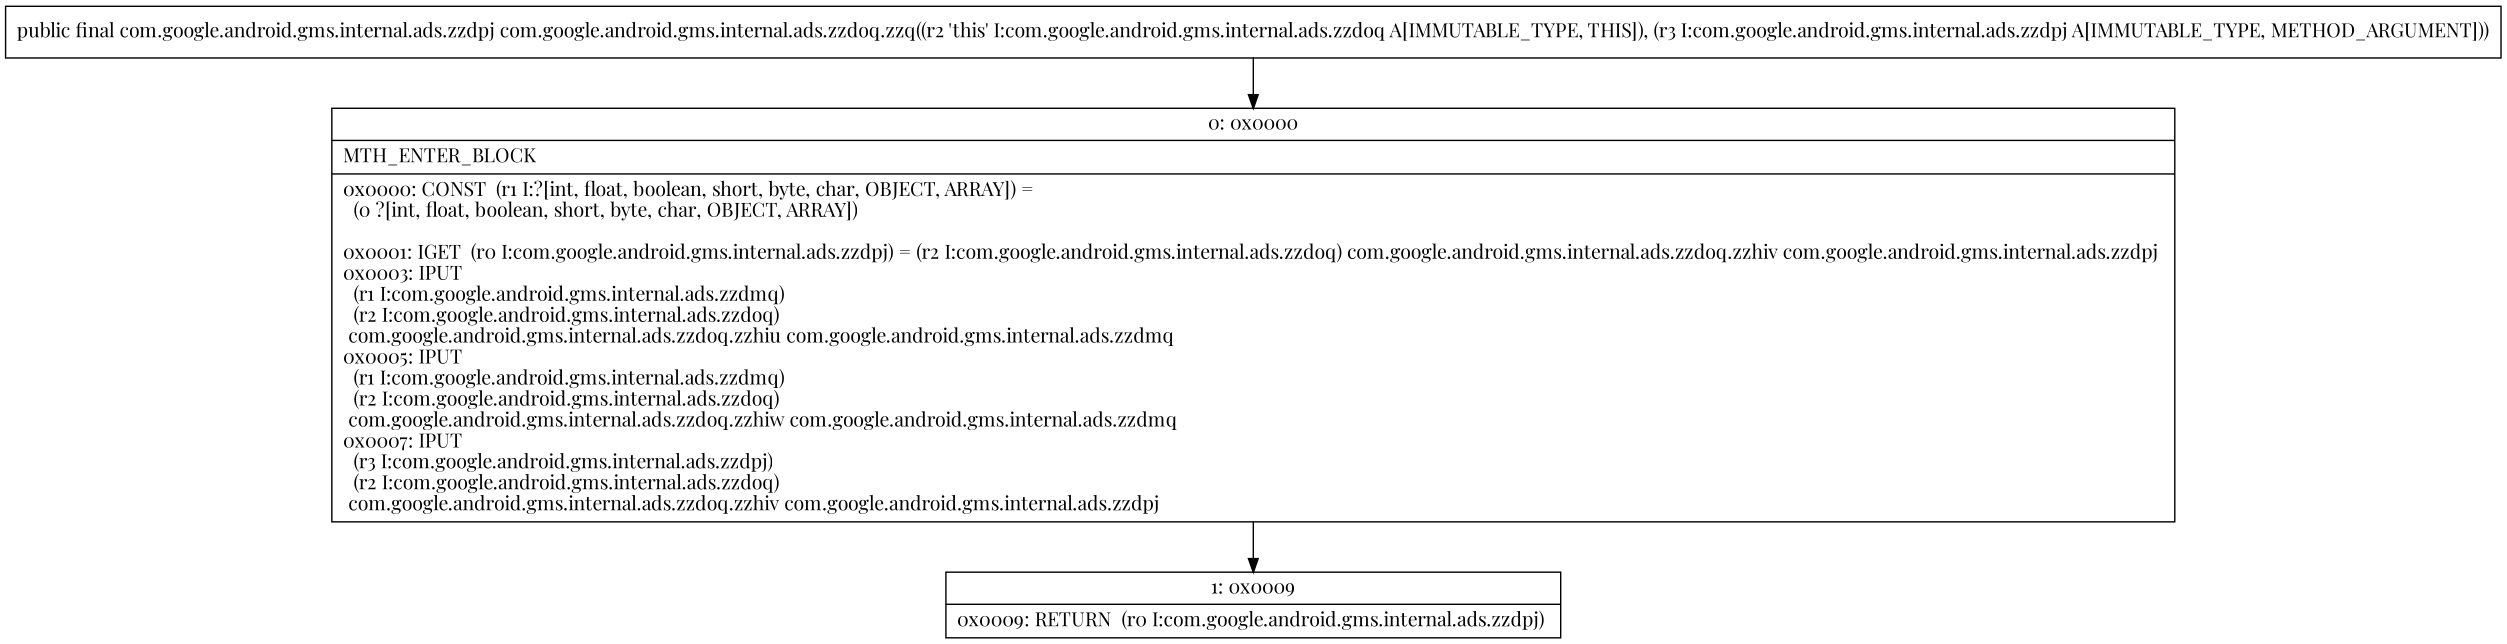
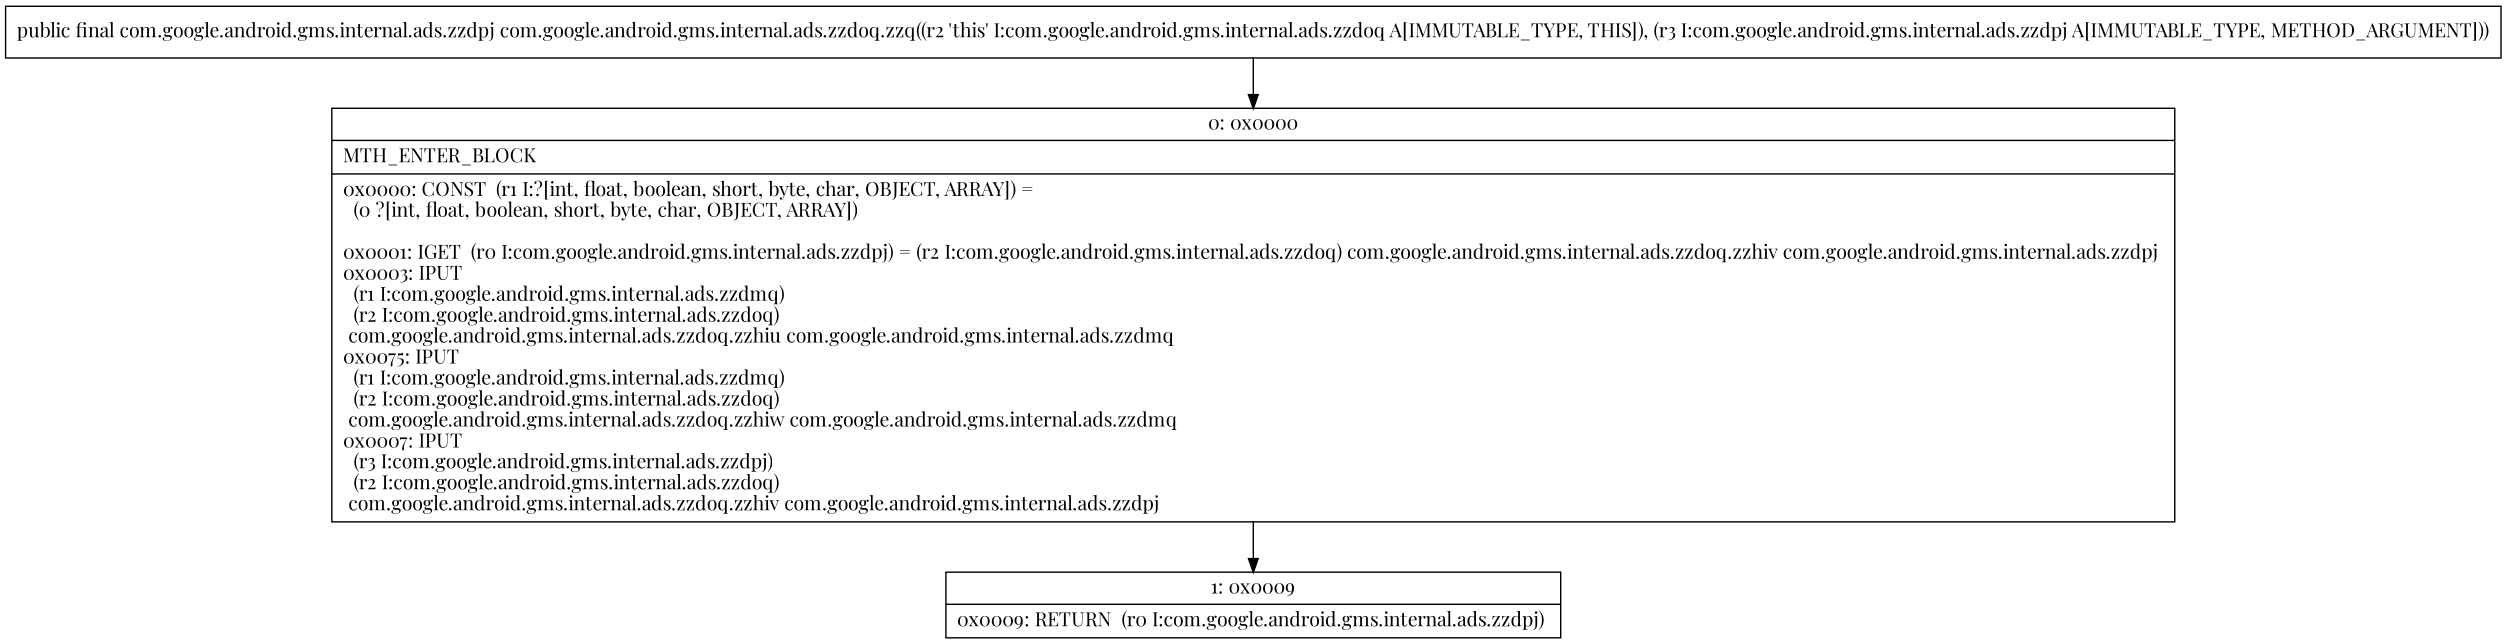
node "0: 0x0000": text "0x0005: IPUT" -> "0x0075: IPUT"
